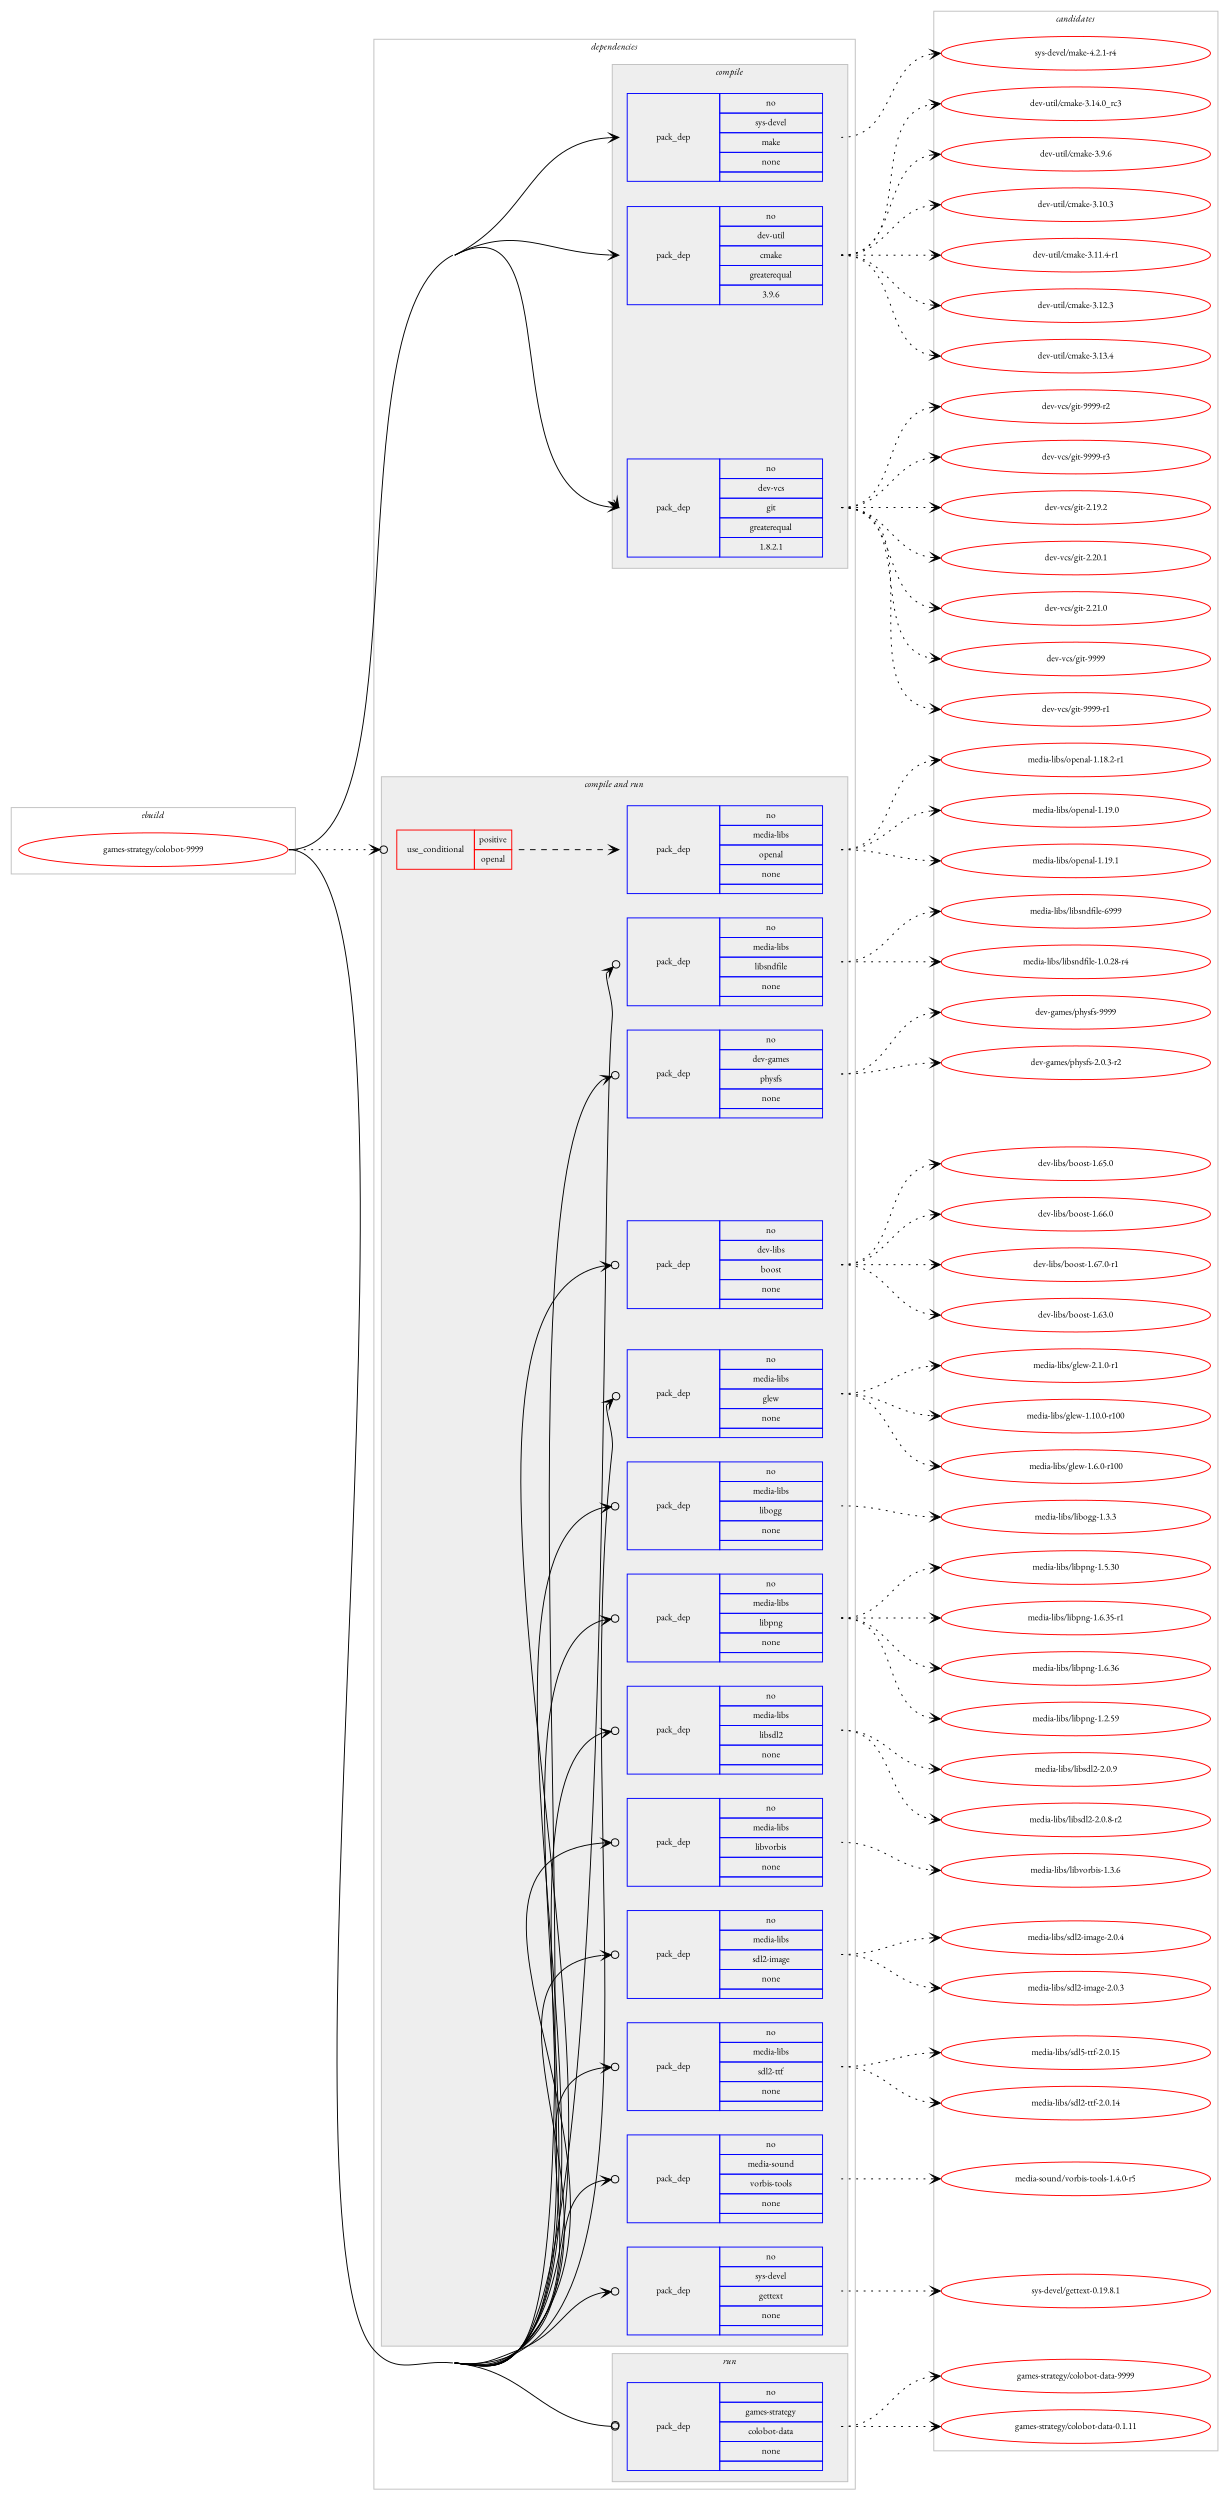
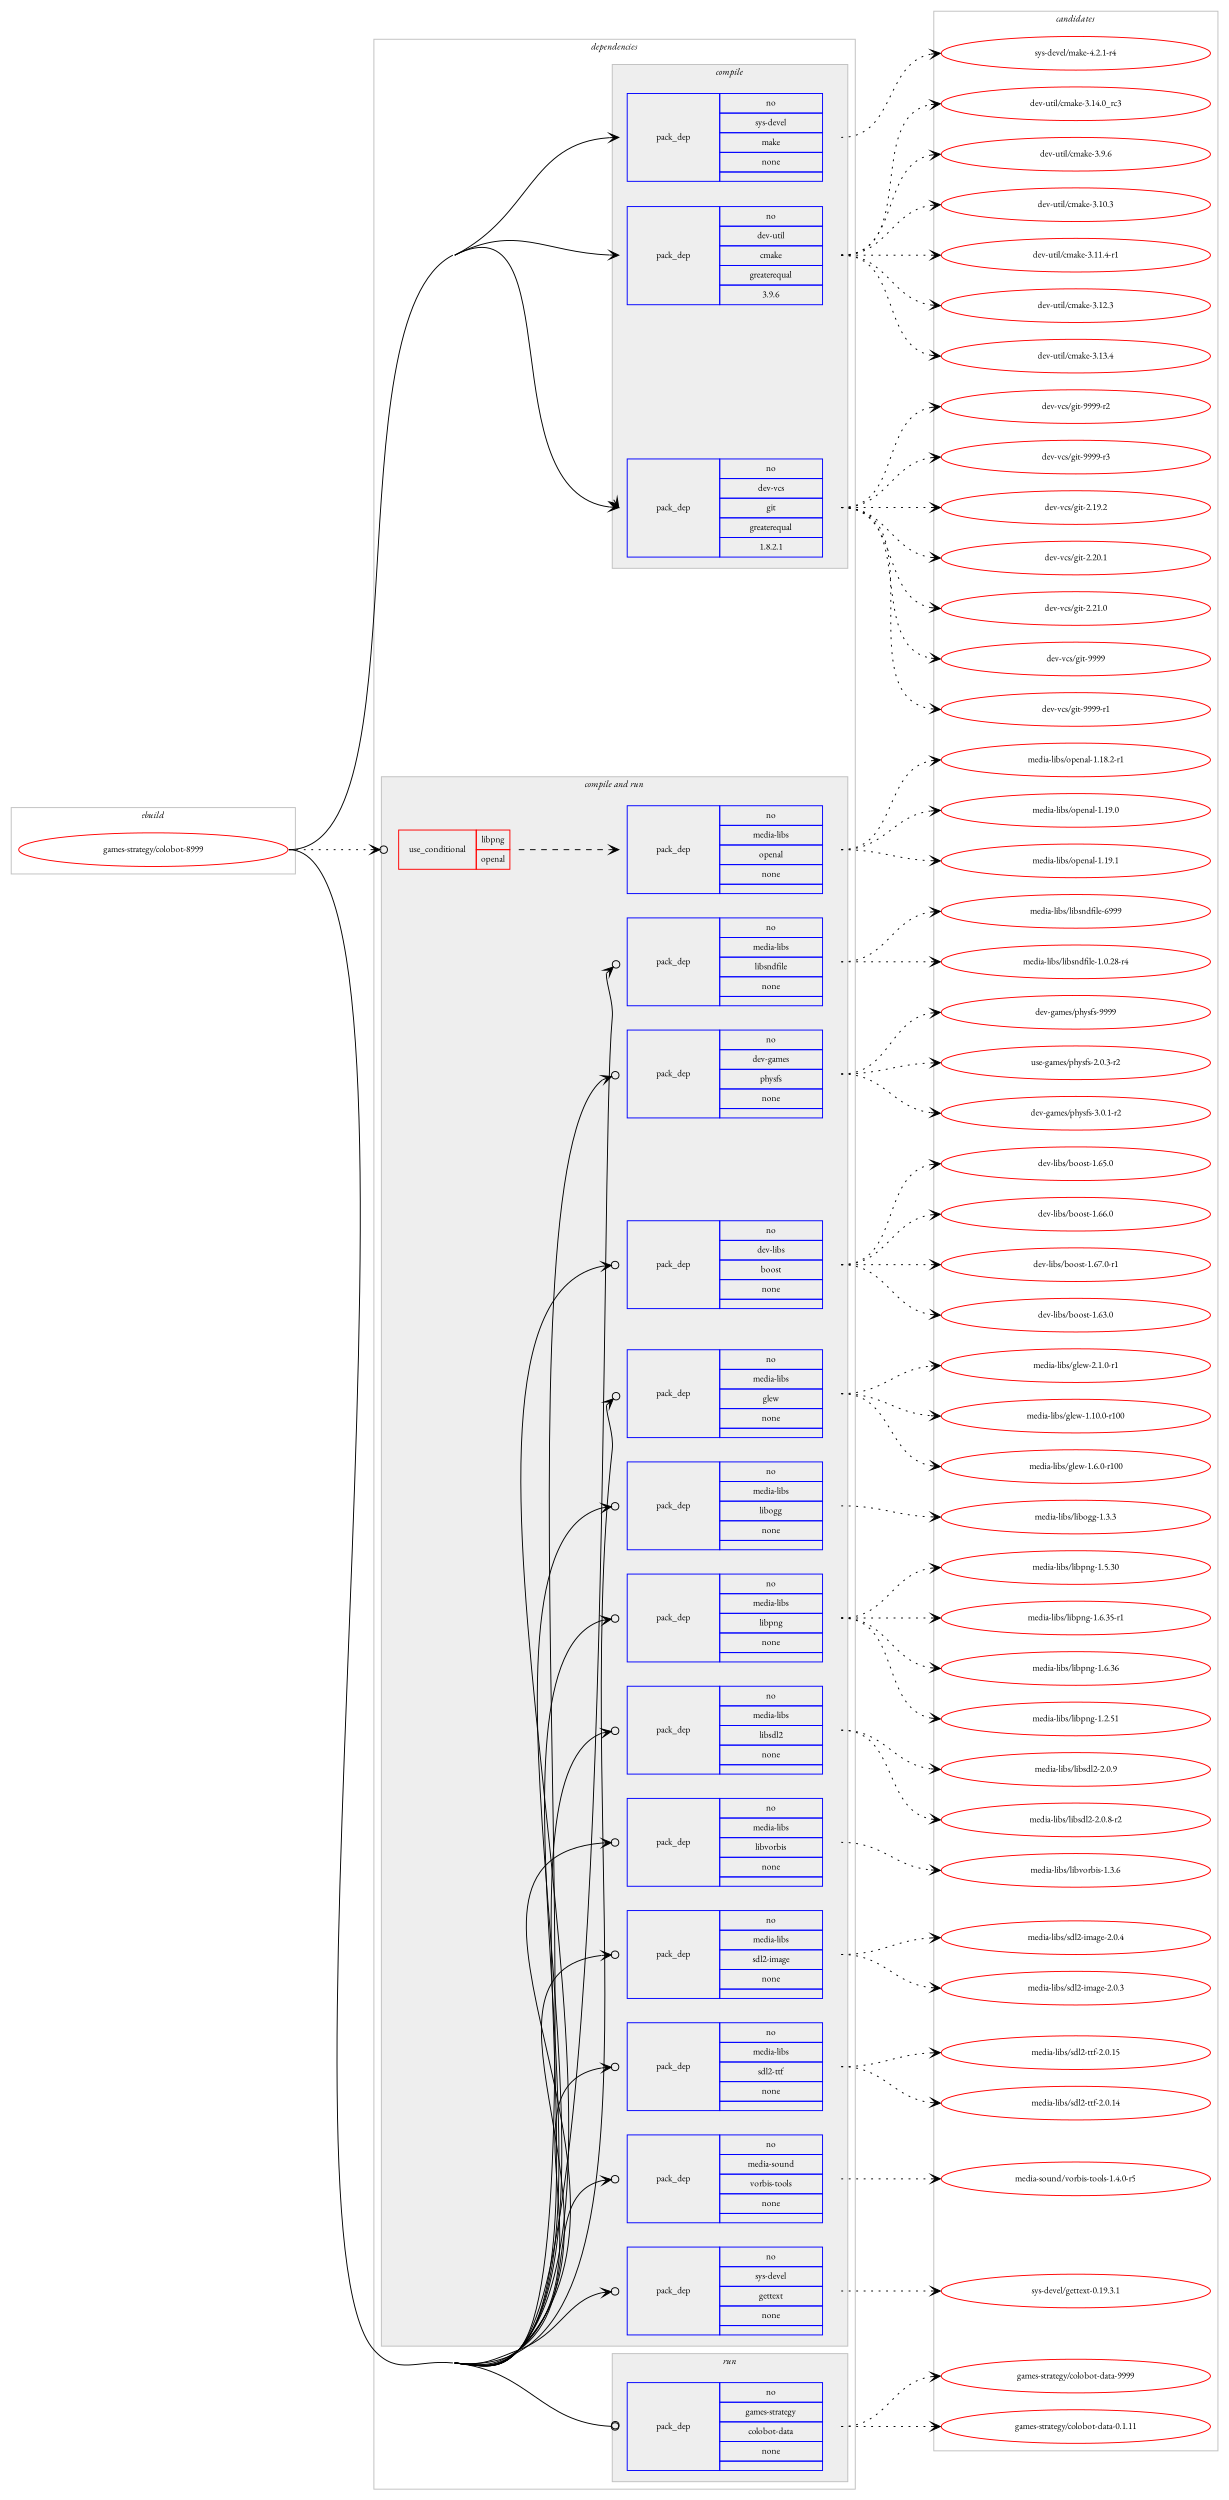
node "use_conditional": text "positive" -> "libpng"
node "games-strategy/colobot-9999": label "games-strategy/colobot-9999" -> "games-strategy/colobot-8999"
node "dev-games/physfs-2.0.3-r2": label "dev-games/physfs-2.0.3-r2" -> "use-games/physfs-2.0.3-r2"
node "dev-games/physfs-3.0.1-r2": added
node "media-libs/libpng-1.2.59": label "media-libs/libpng-1.2.59" -> "media-libs/libpng-1.2.51"
node "media-libs/sdl5-ttf-2.0.15": label "media-libs/sdl5-ttf-2.0.15" -> "media-libs/sdl2-ttf-2.0.15"
node "sys-devel/gettext-0.19.8.1": label "sys-devel/gettext-0.19.8.1" -> "sys-devel/gettext-0.19.3.1"
